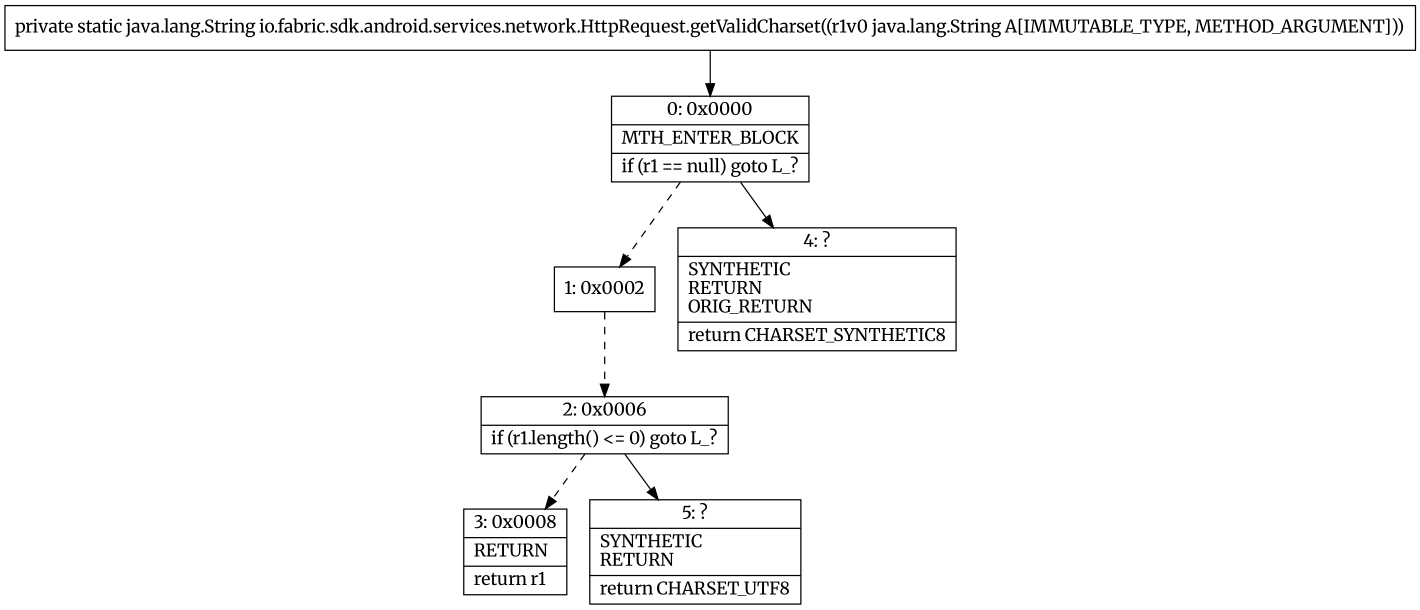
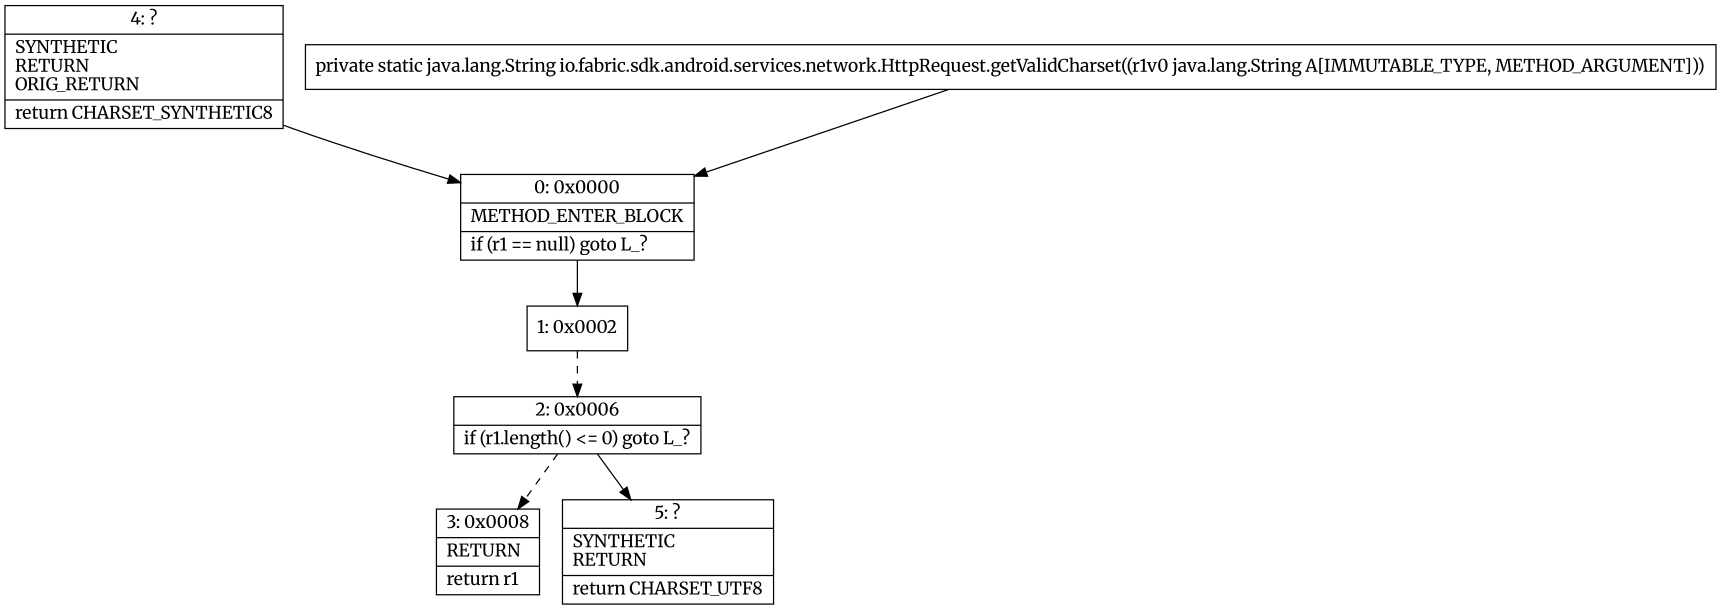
node "0: 0x0000": text "MTH_ENTER_BLOCK" -> "METHOD_ENTER_BLOCK"
edge "0: 0x0000" -> "4: ?": reversed
edge "0: 0x0000" -> "1: 0x0002": style dashed -> solid
